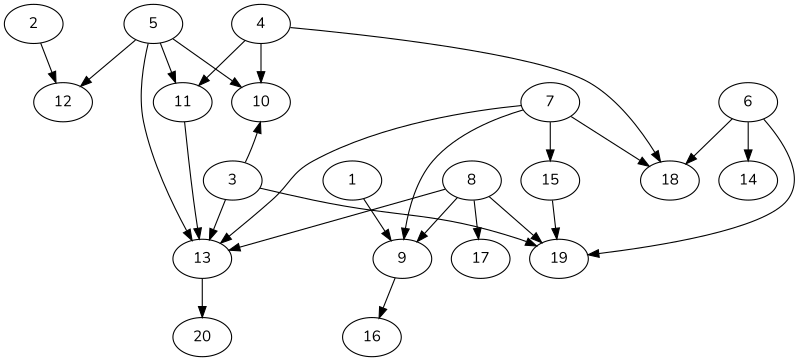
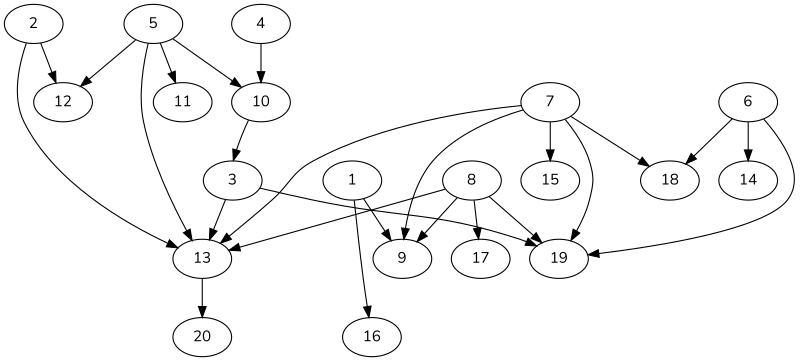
edge "4" -> "18": removed
edge "4" -> "11": removed
edge "3" -> "10": reversed
edge "11" -> "13": now "2" -> "13"
edge "15" -> "19": now "7" -> "19"
edge "9" -> "16": now "1" -> "16"
